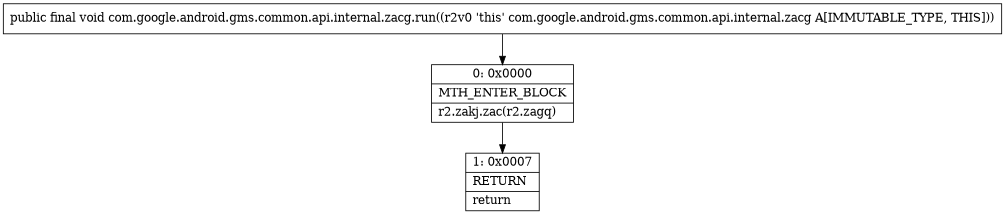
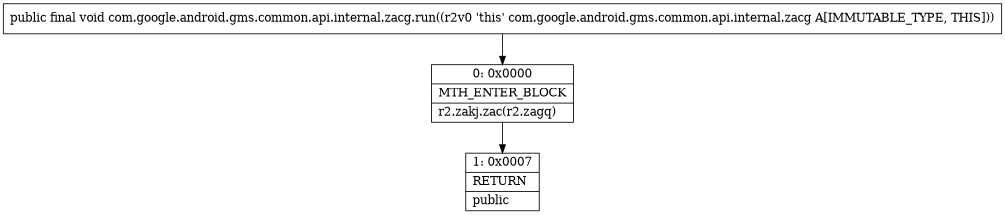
node "1: 0x0007": text "return" -> "public"
